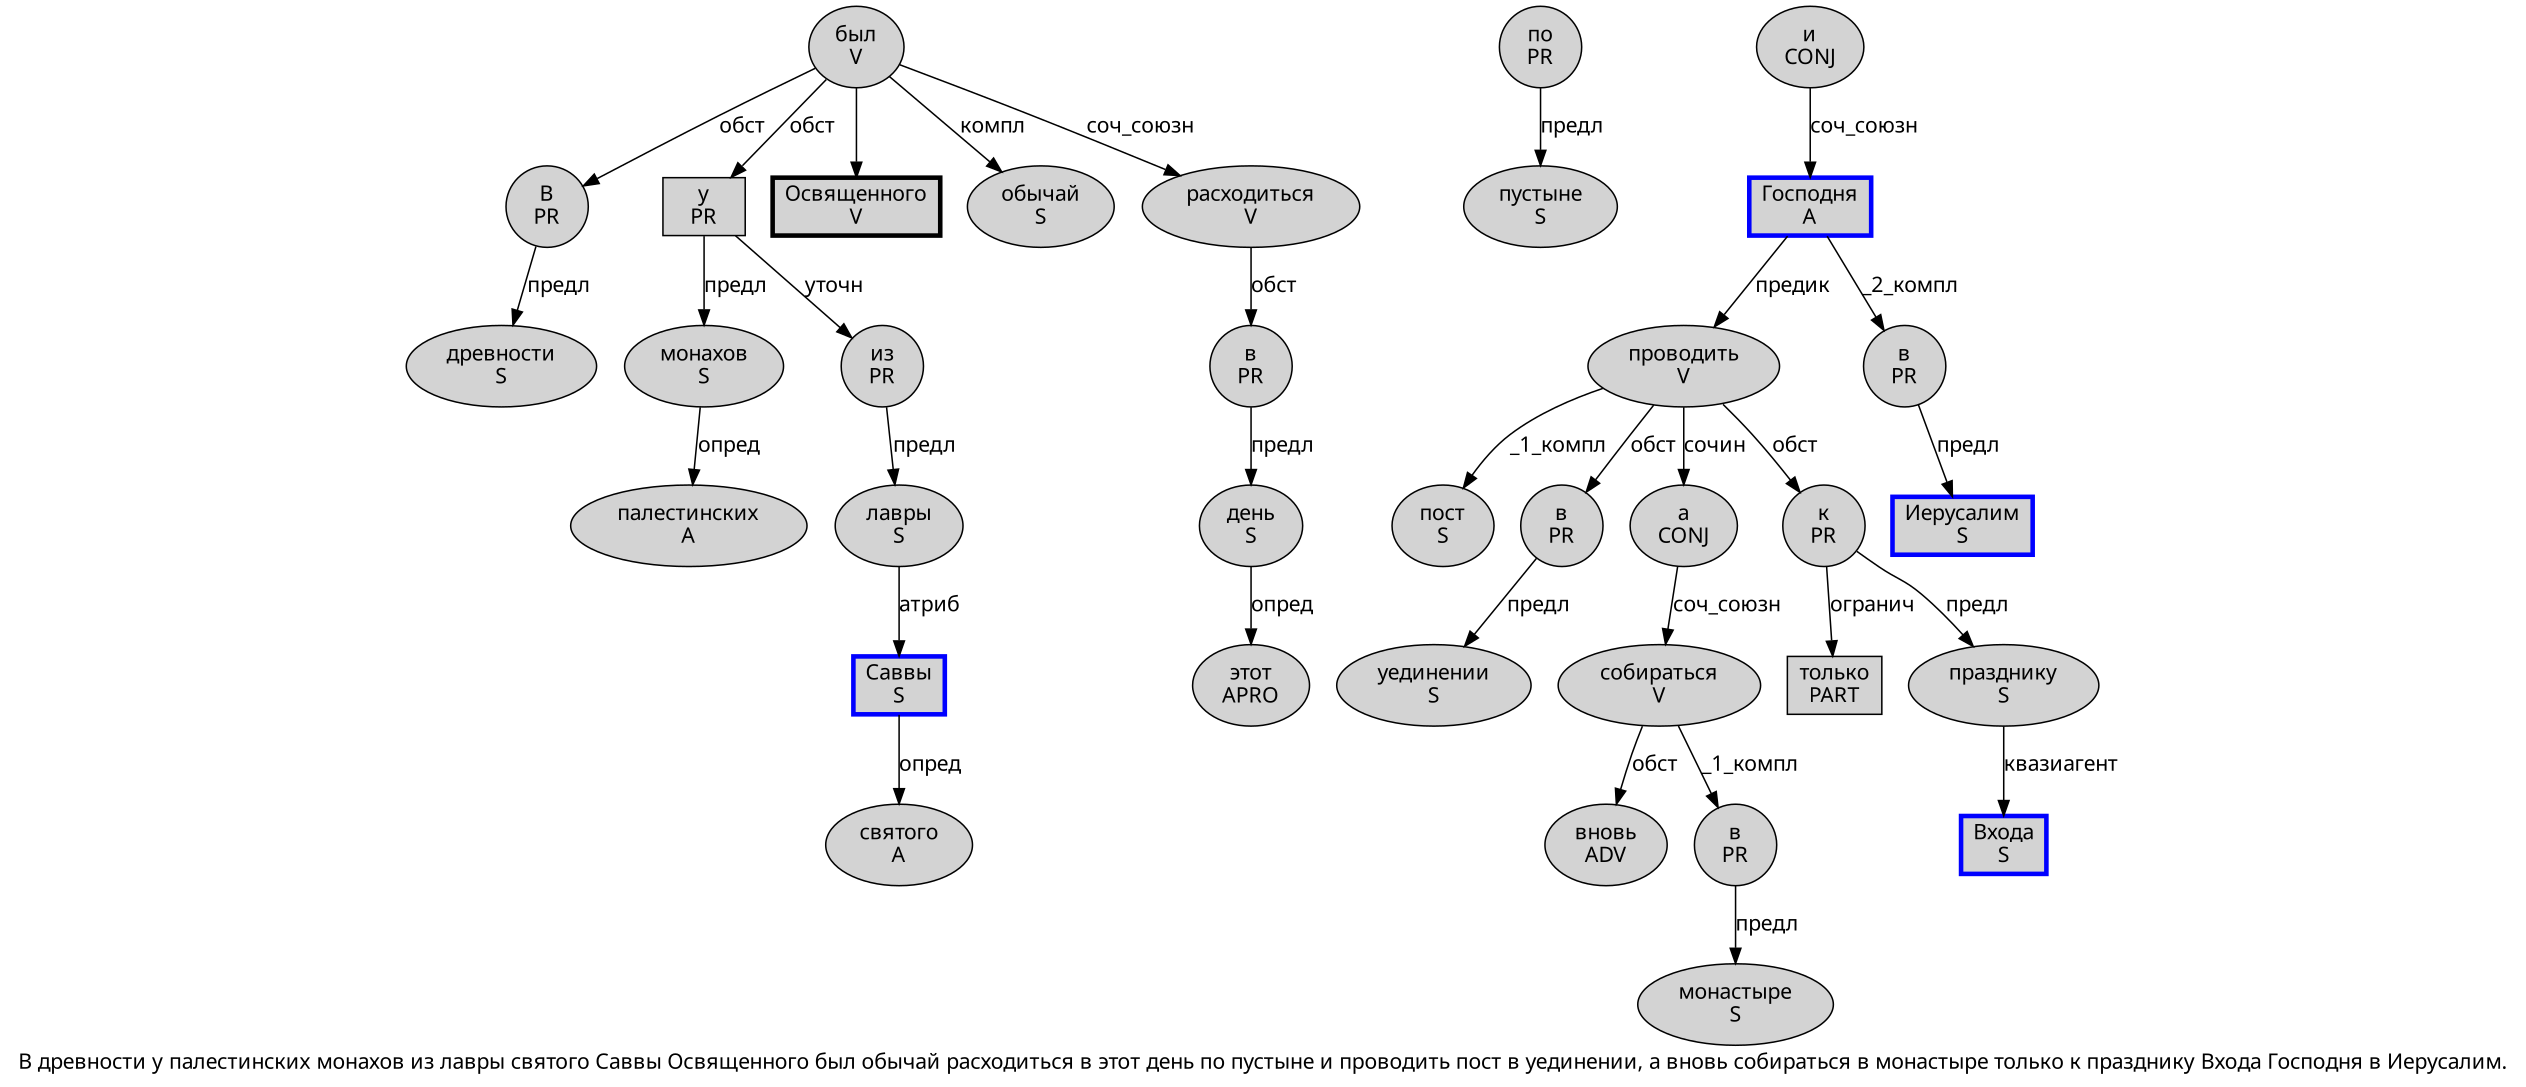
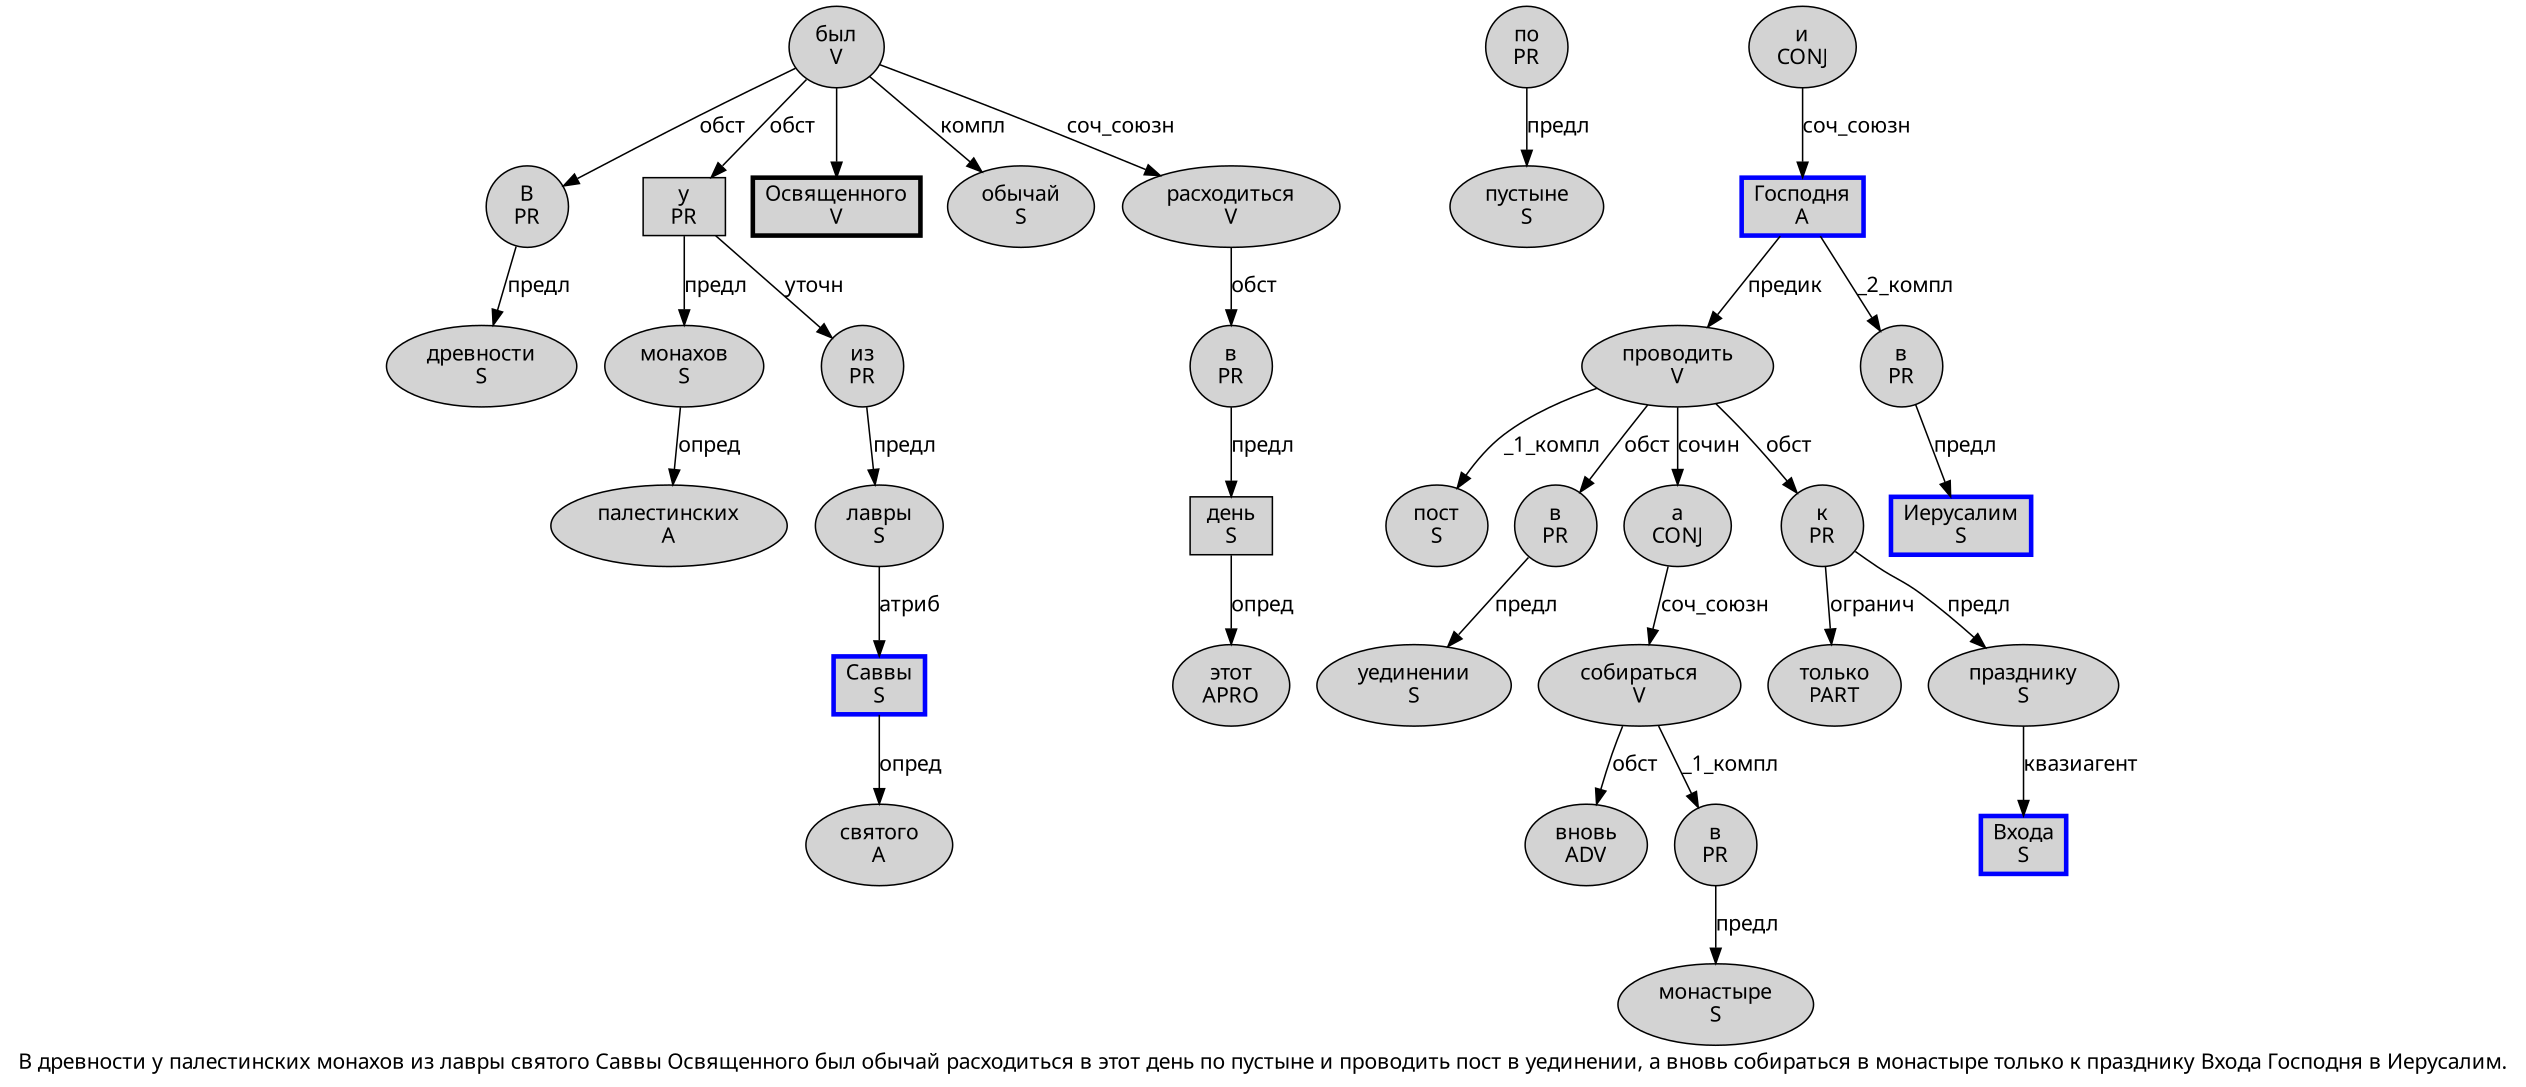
node "день S": shape ellipse -> box
node "только PART": shape box -> ellipse
